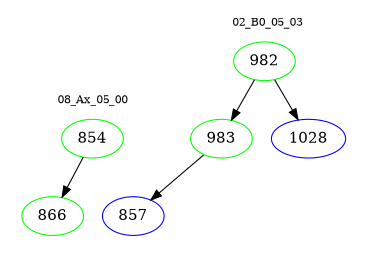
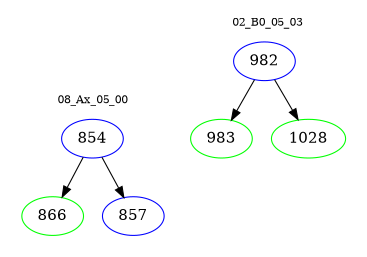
node "982": color green -> blue
node "854": color green -> blue
node "1028": color blue -> green
edge "983" -> "857": now "854" -> "857"
